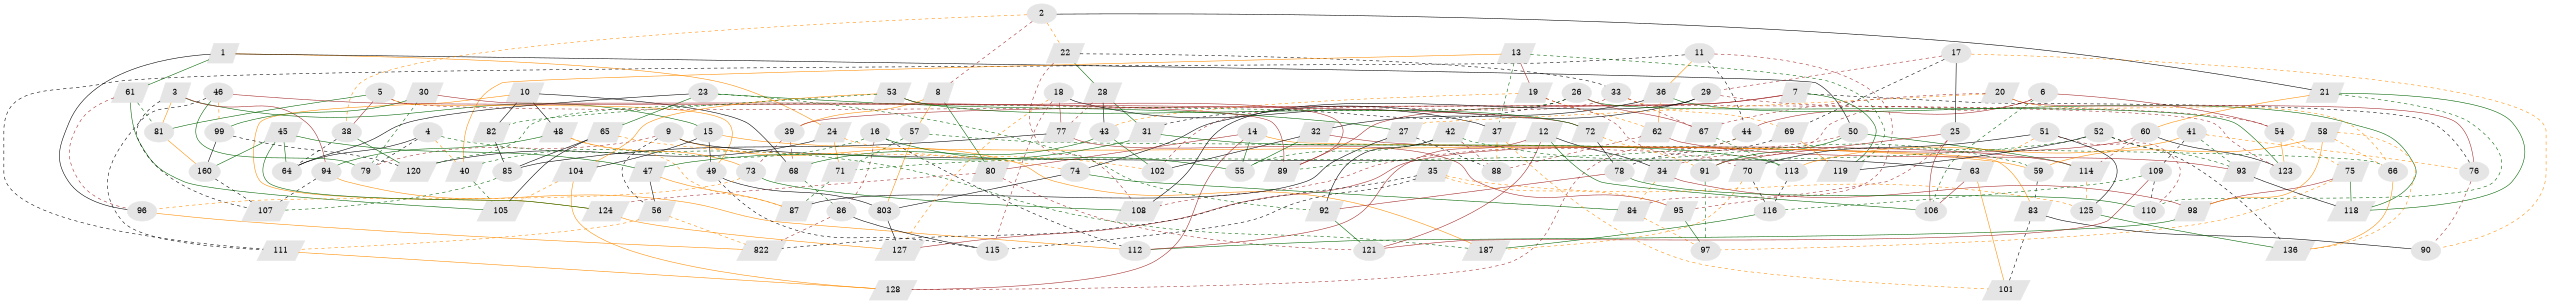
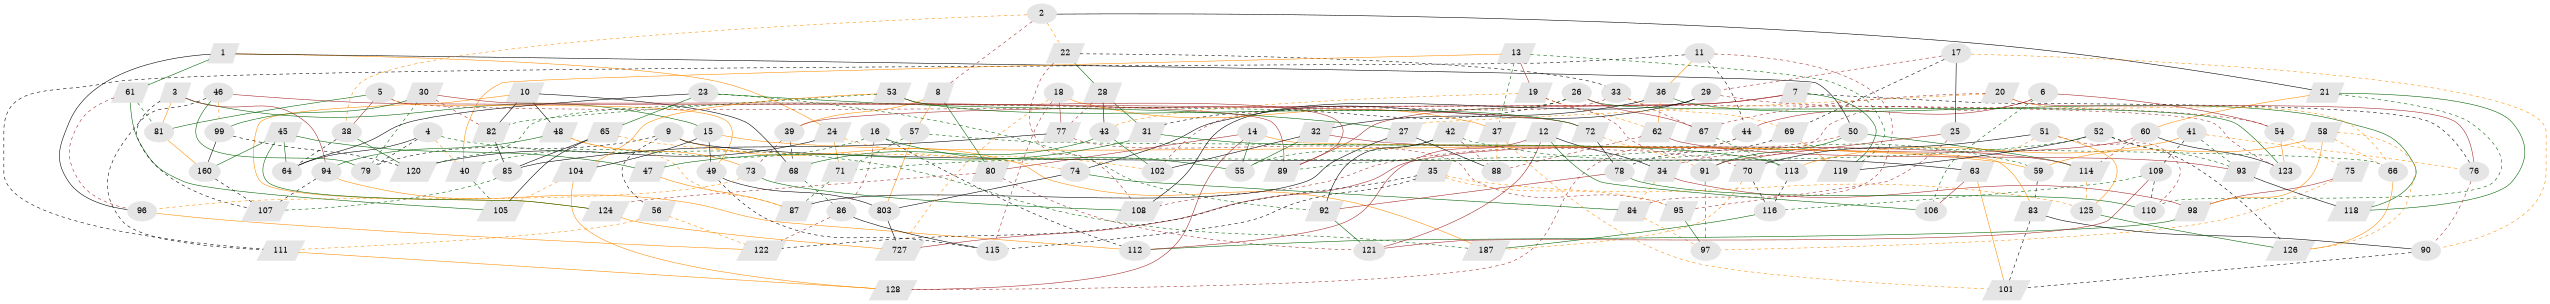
edge "30" -- "82": added
edge "18" -- "37": color black -> darkorange
edge "9" -- "79": color brown -> black
edge "39" -- "68": color brown -> black
edge "77" -- "95": style solid -> dashed
edge "27" -- "88": style dashed -> solid
edge "51" -- "125": color black -> darkorange
edge "25" -- "106": removed
edge "47" -- "56": removed
edge "75" -- "118": removed
node "822": label "822" -> "122"
node "127": label "127" -> "727"
node "136": label "136" -> "126"
edge "90" -- "101": added
